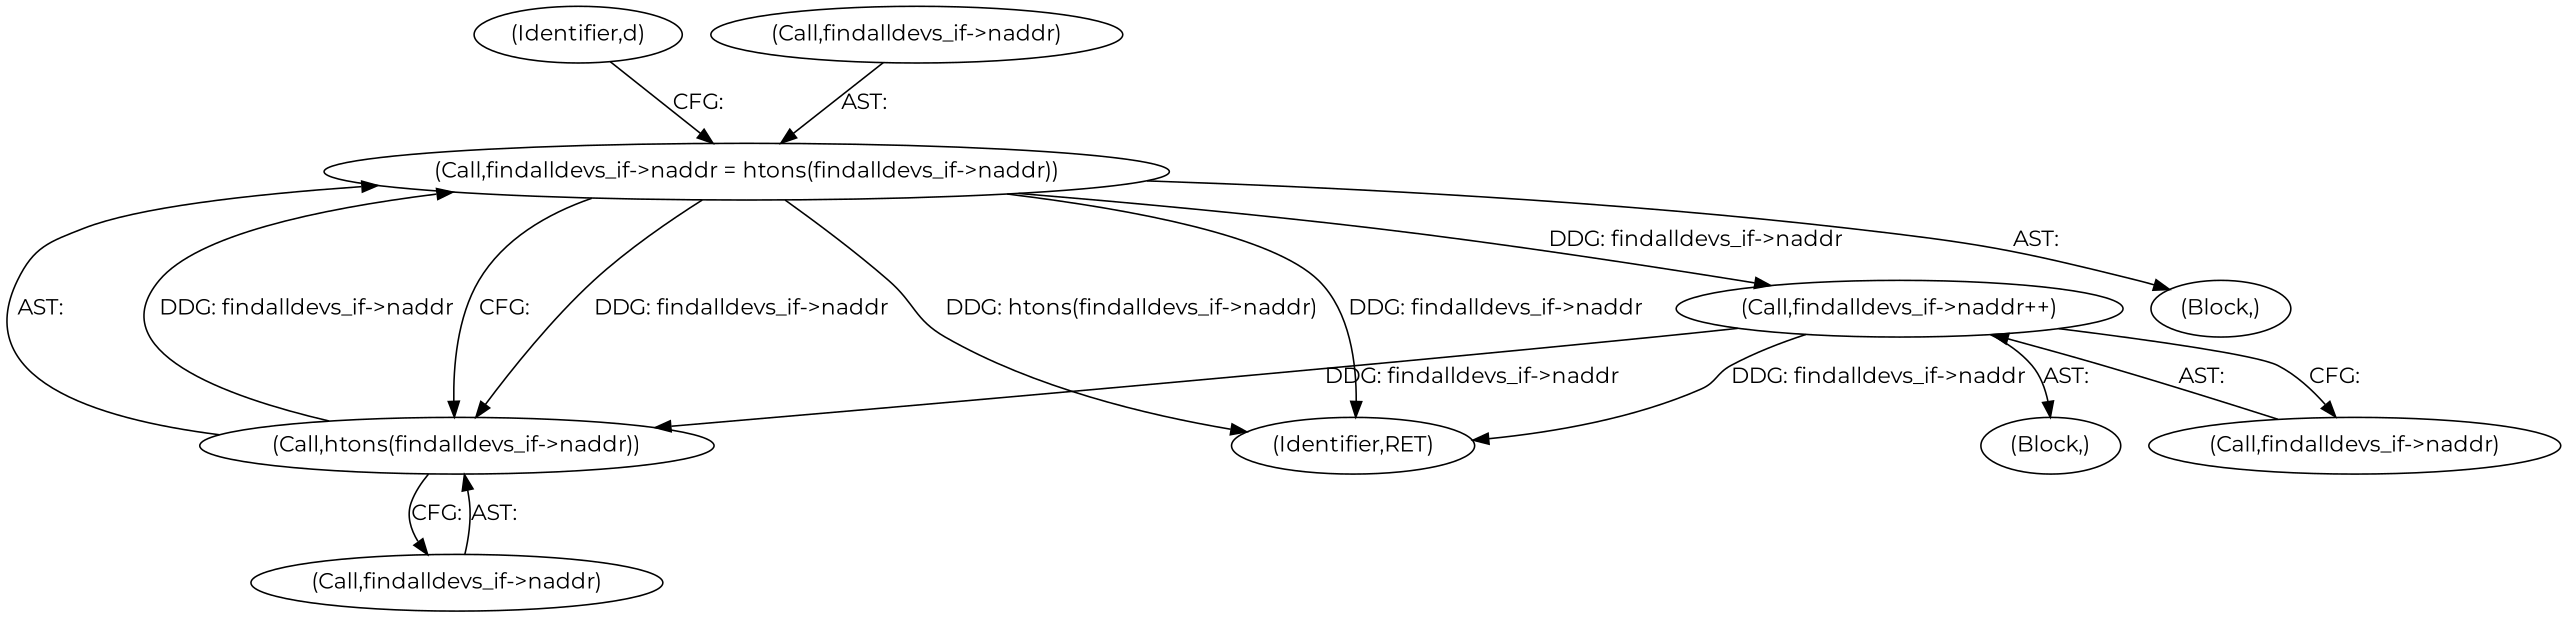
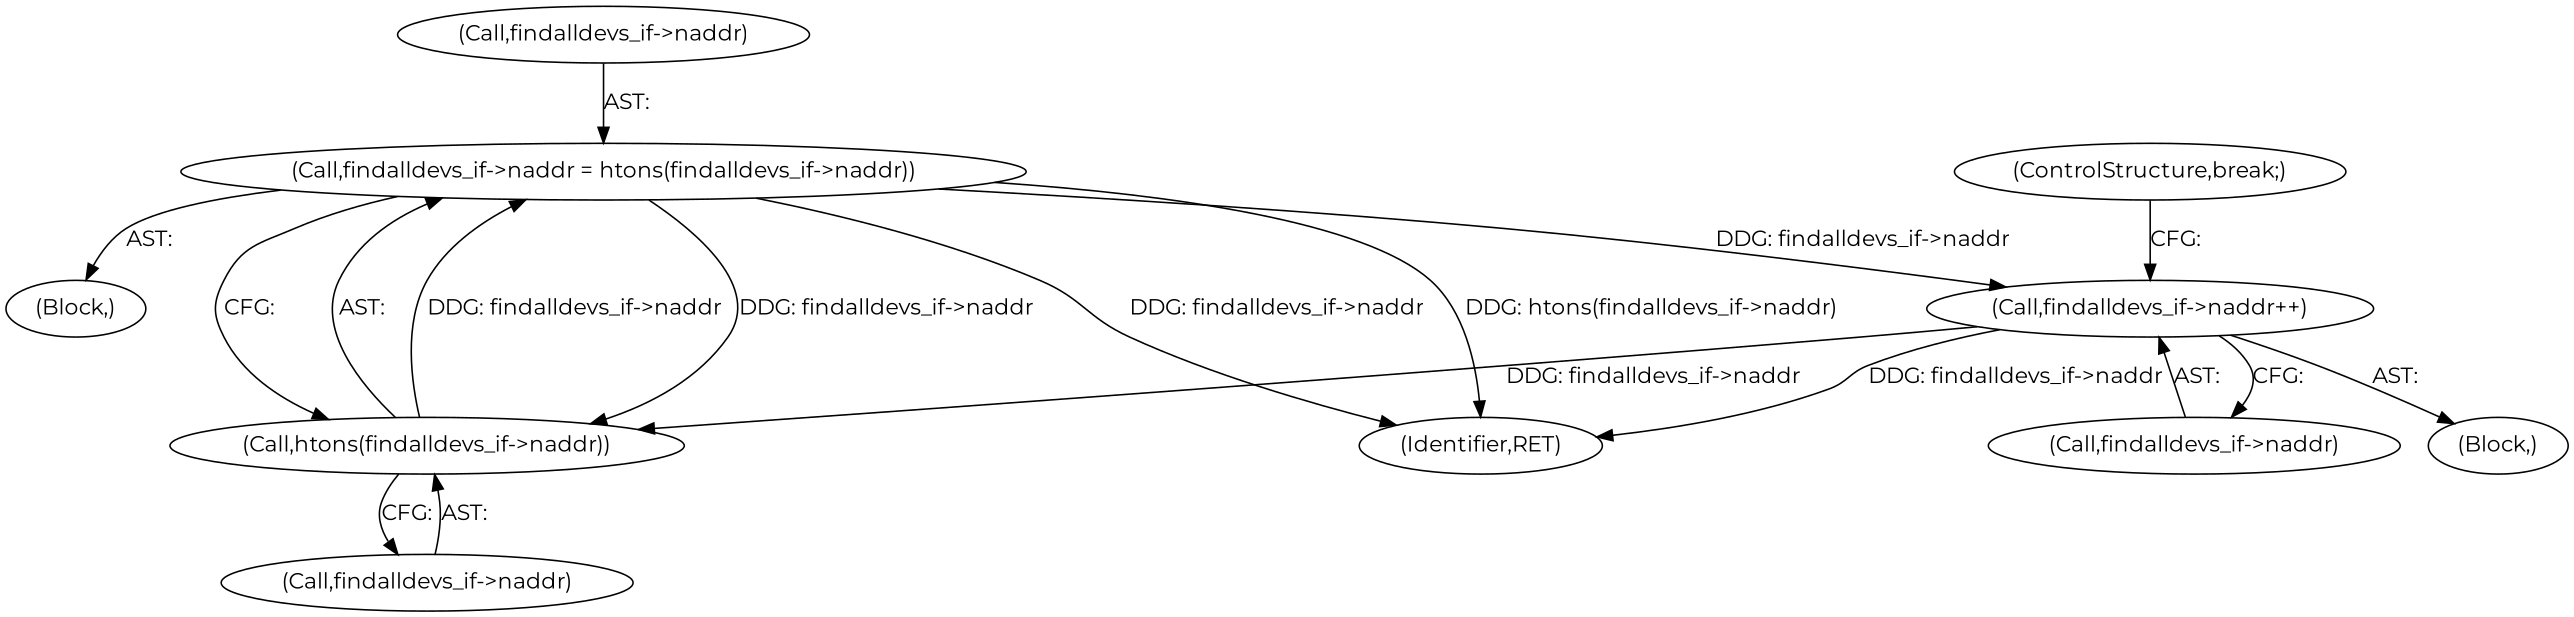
node "(Identifier,d)": removed
node "(ControlStructure,break;)": added
